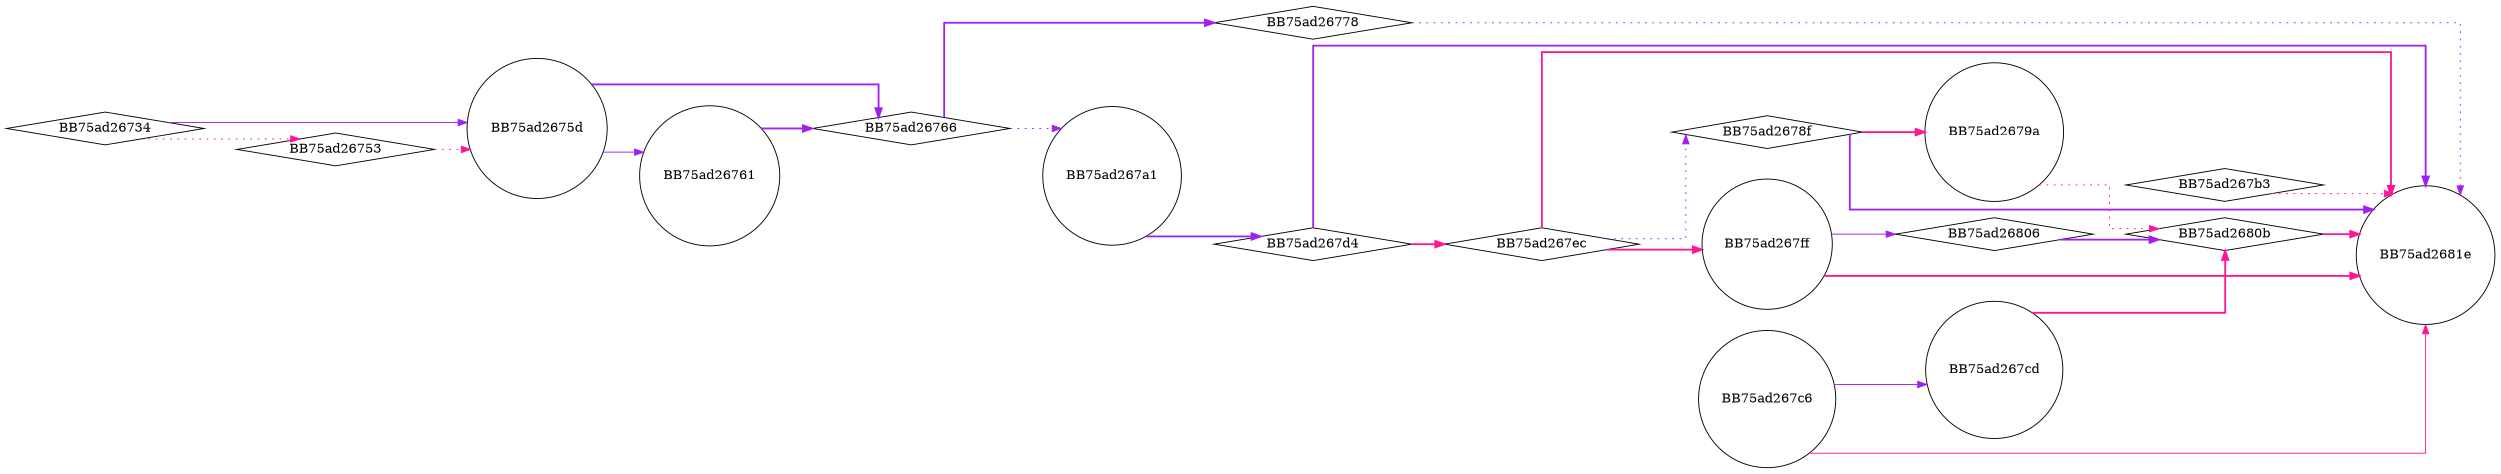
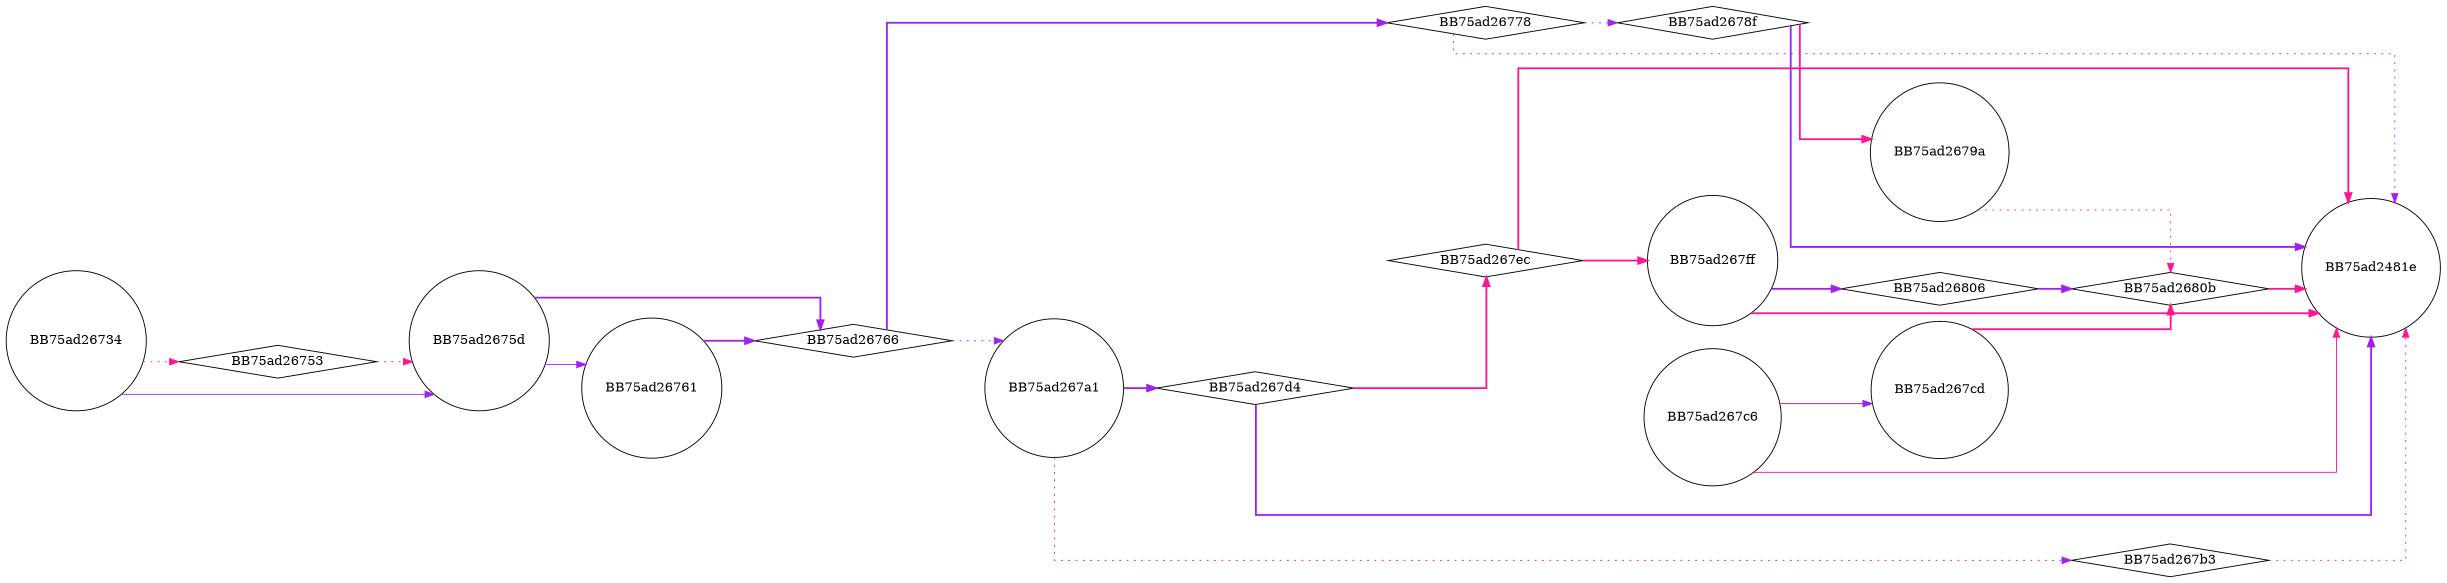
node "BB75ad26734": shape diamond -> circle
edge "BB75ad267ec" -> "BB75ad2678f": now "BB75ad26778" -> "BB75ad2678f"
edge "BB75ad267ff" -> "BB75ad26806": style solid -> bold
node "BB75ad2681e": label "BB75ad2681e" -> "BB75ad2481e"
edge "BB75ad267a1" -> "BB75ad267b3": added
